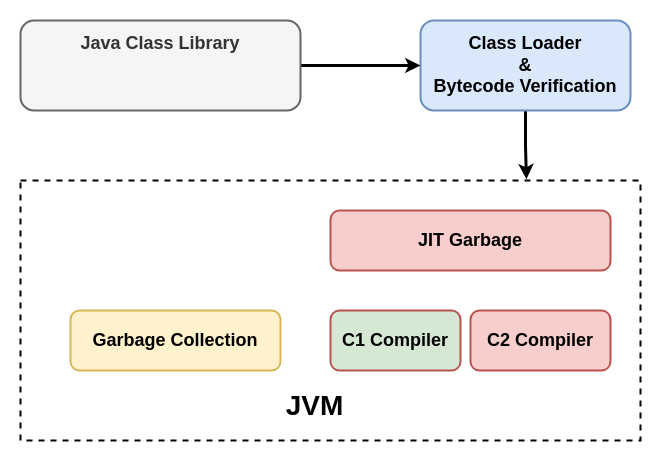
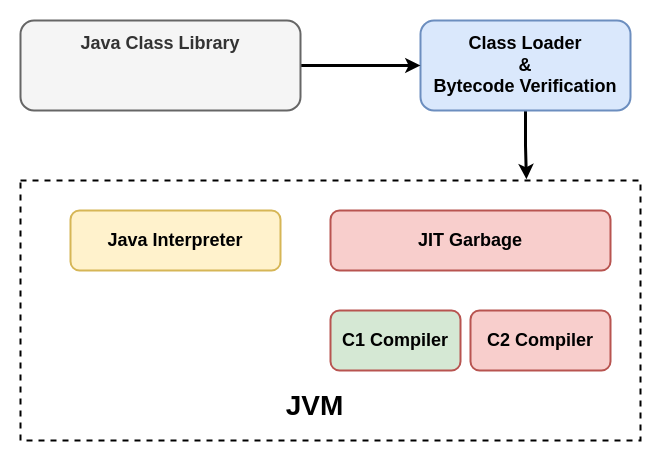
node "Java Interpreter": added
node "Garbage Collection": removed
